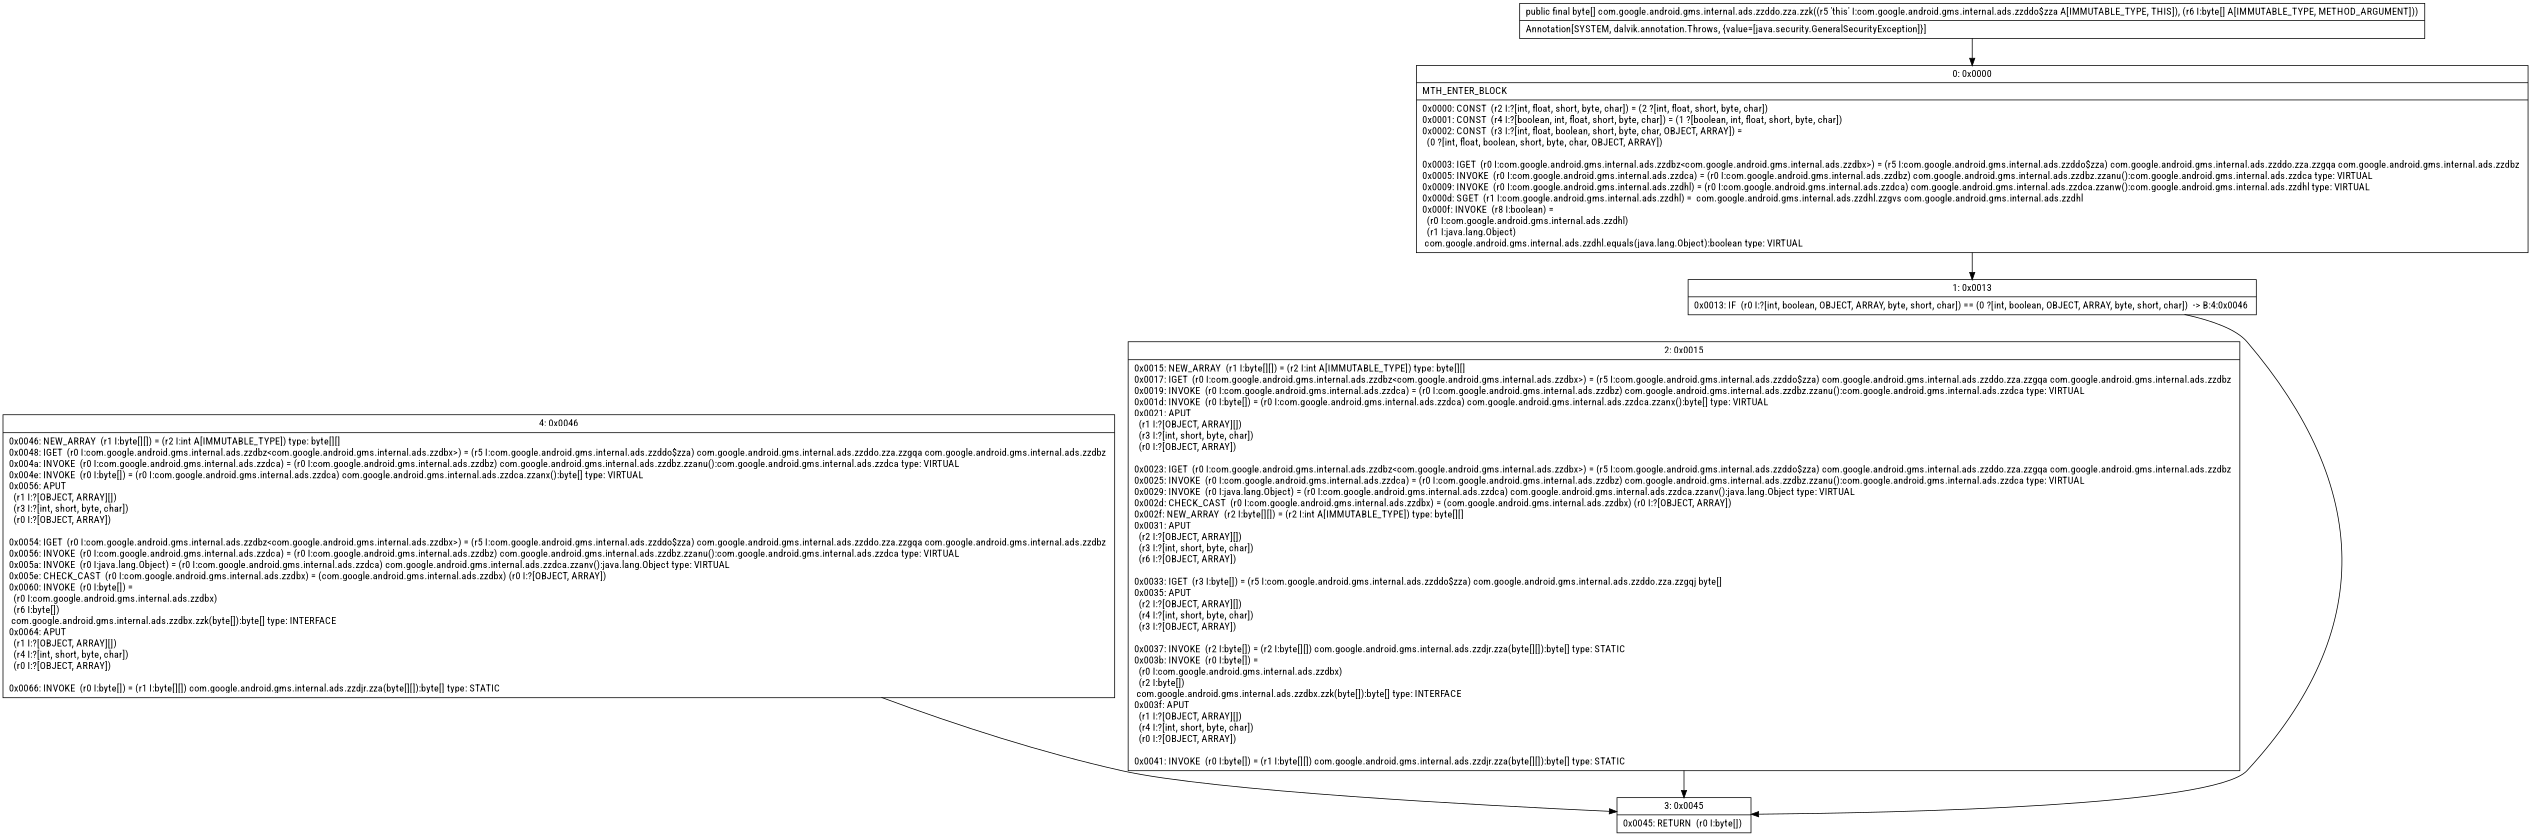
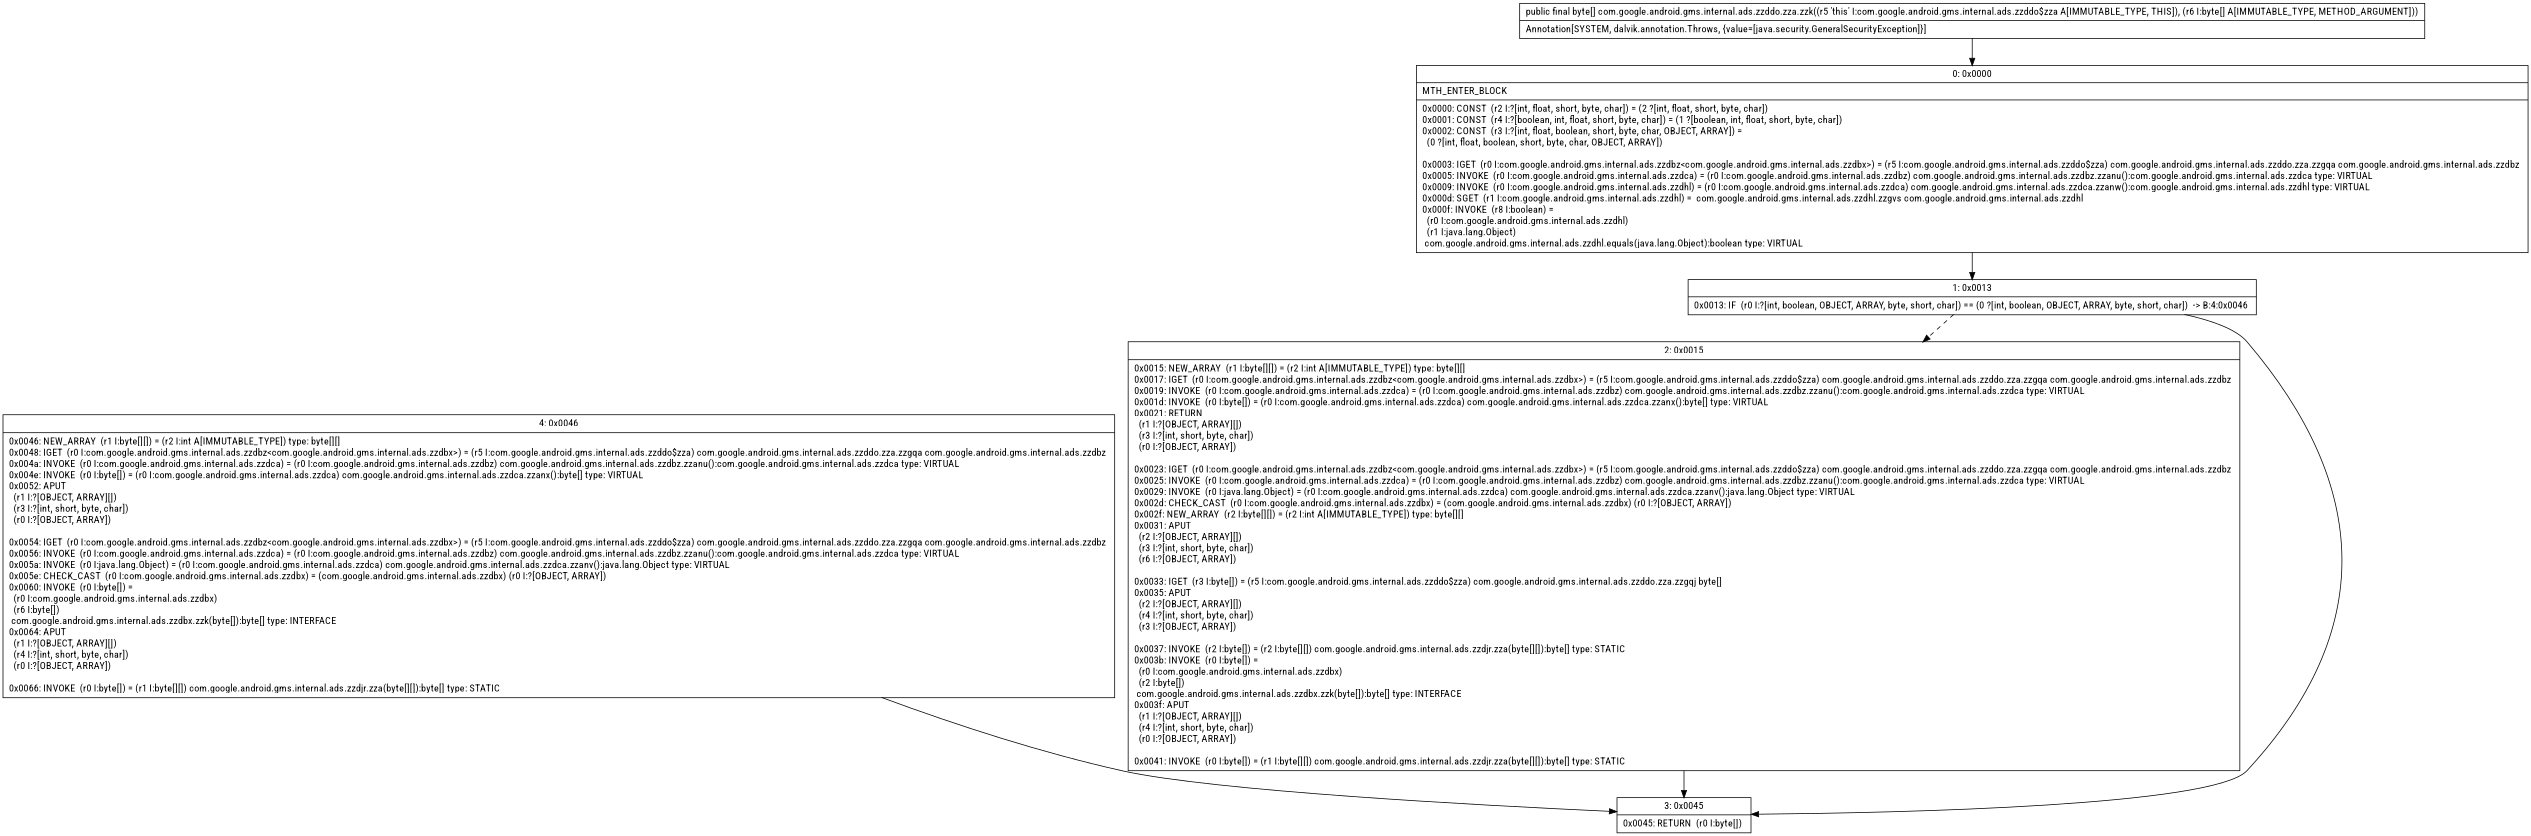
edge "1: 0x0013" -> "2: 0x0015": added
node "2: 0x0015": text "0x0021: APUT" -> "0x0021: RETURN"
node "4: 0x0046": text "0x0056: APUT" -> "0x0052: APUT"
